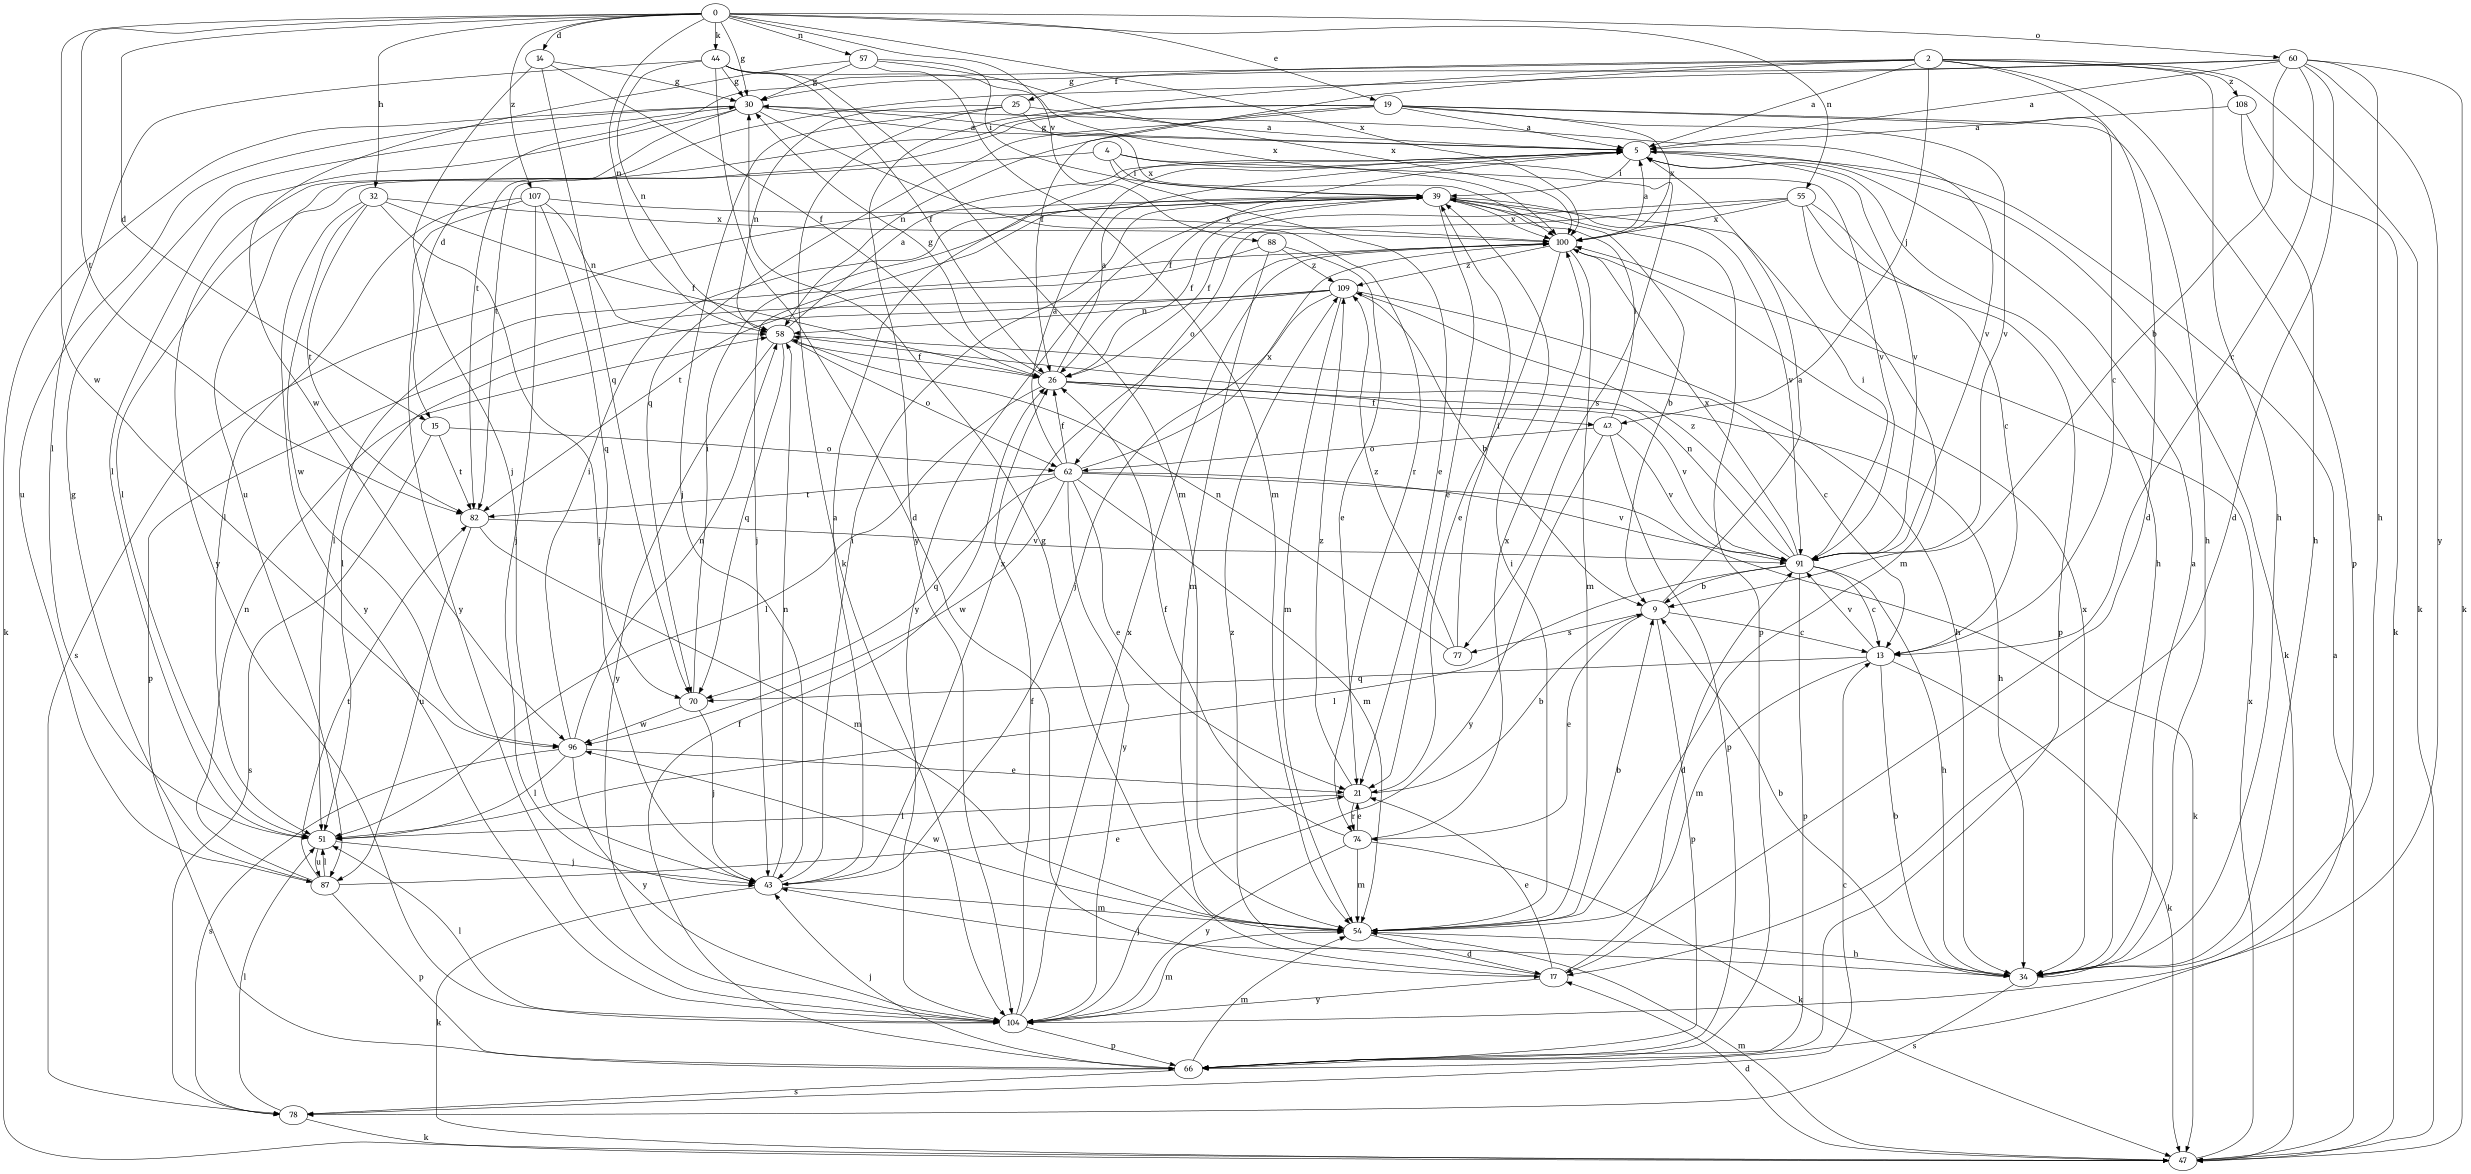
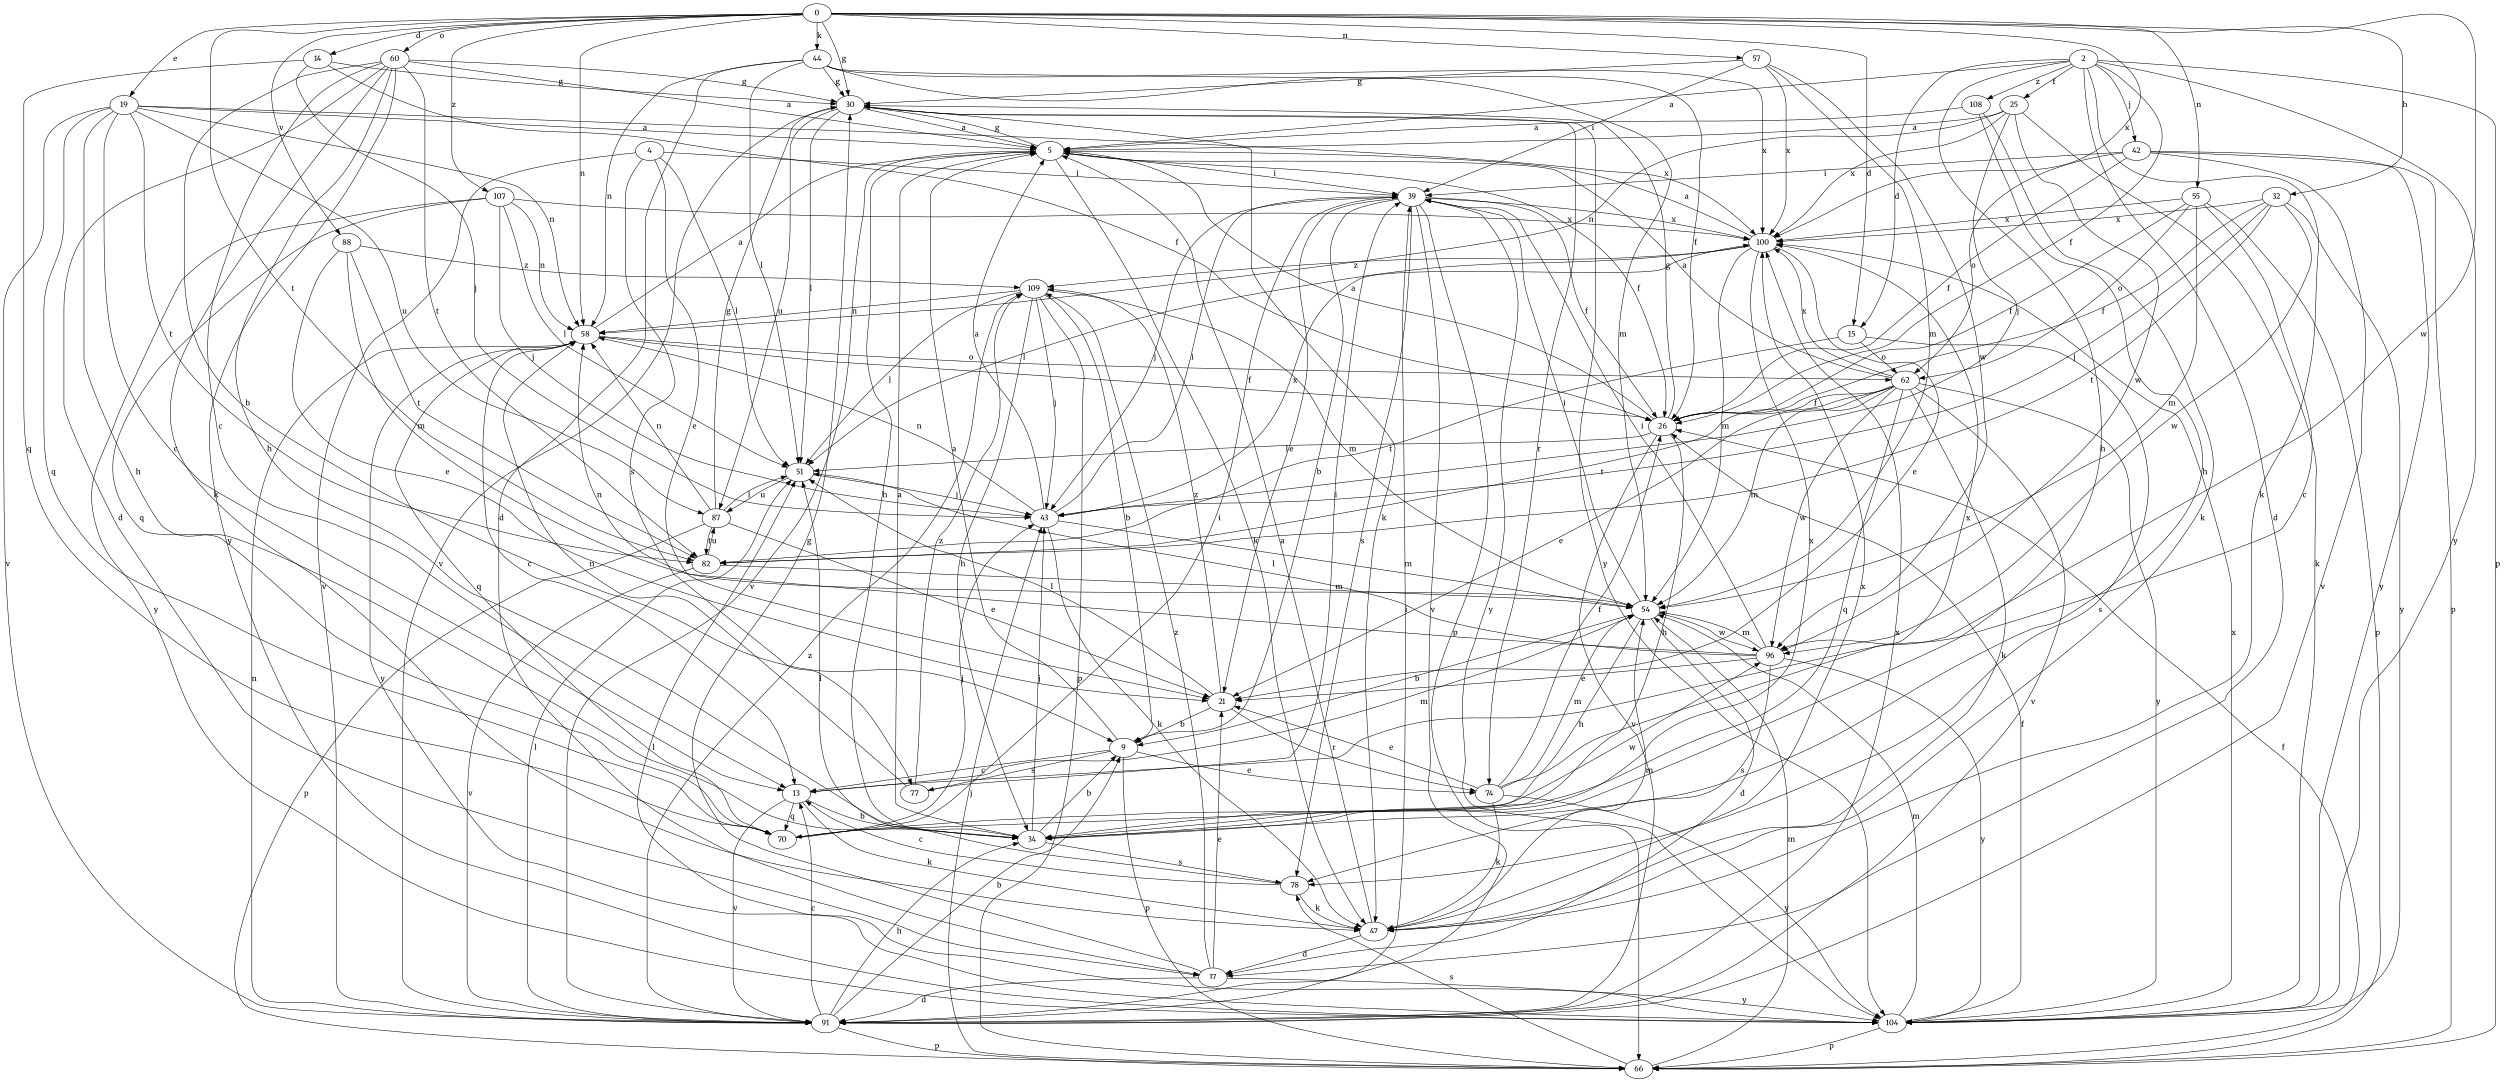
edge "26" -> "42": reversed
edge "25" -> "96": added, label "w"
edge "96" -> "54": added, label "m"
